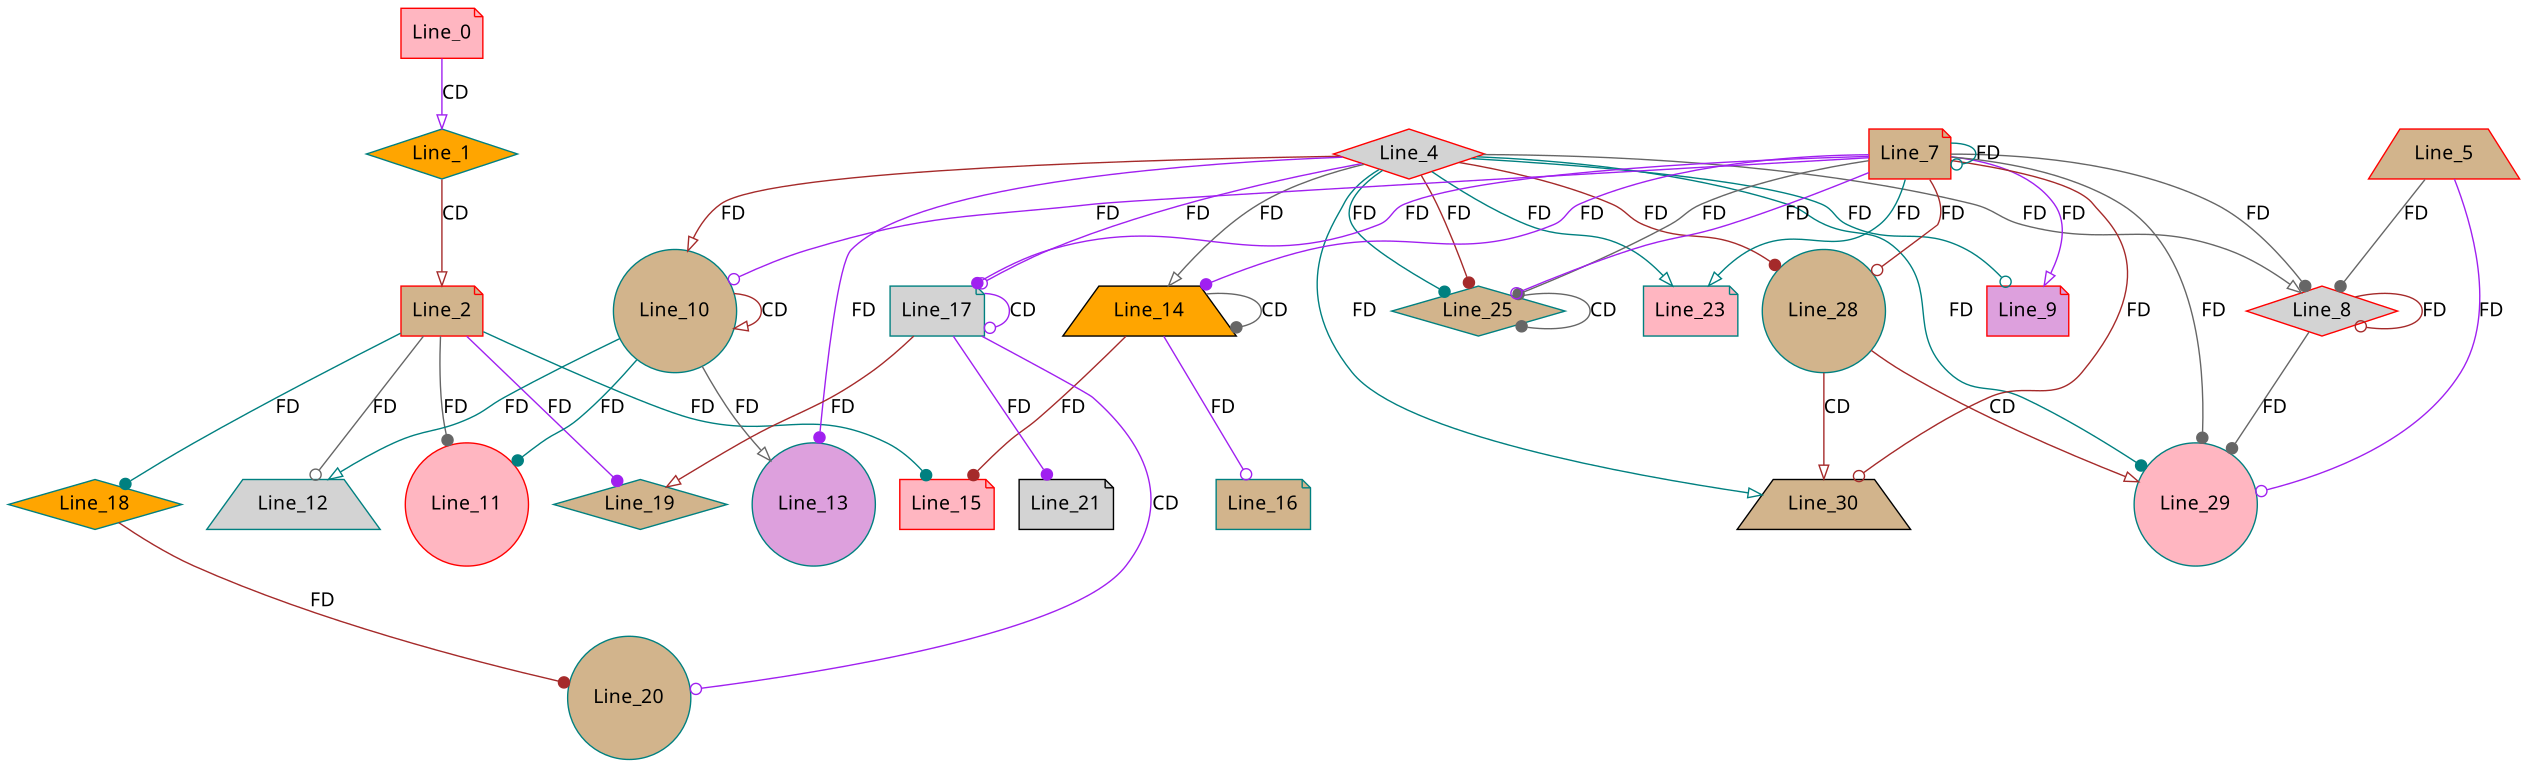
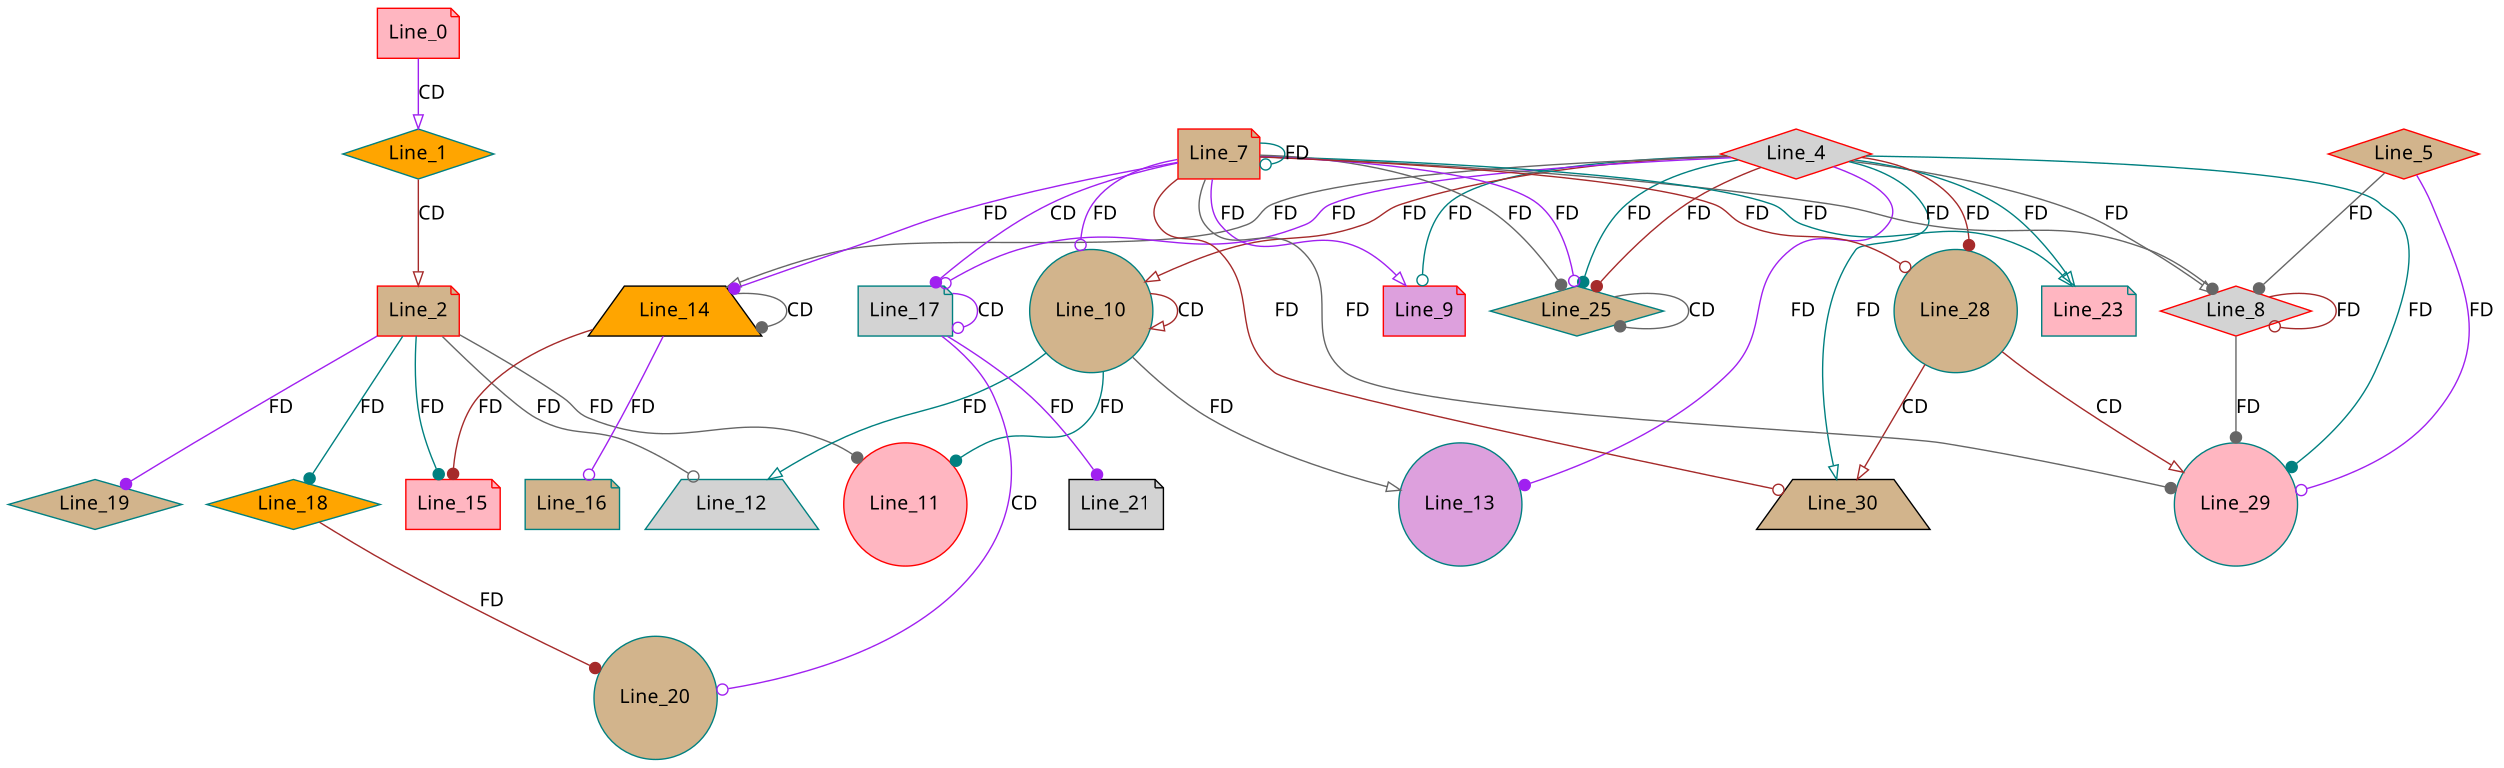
node "Line_5": shape trapezium -> diamond
edge "Line_7" -> "Line_17": label "FD" -> "CD"
edge "Line_17" -> "Line_19": removed, label "FD"
